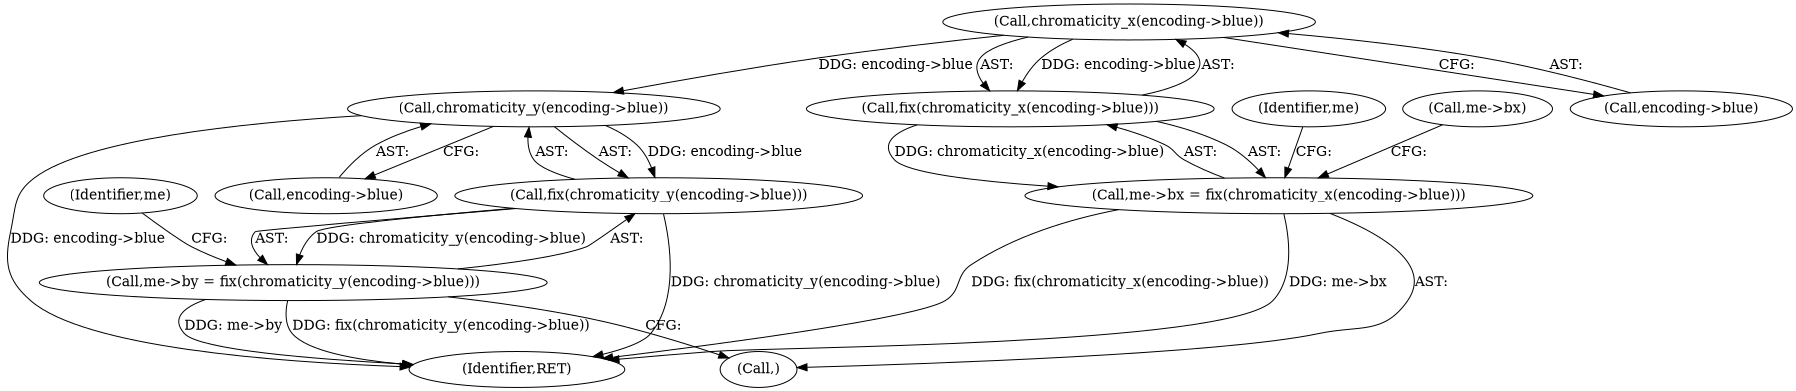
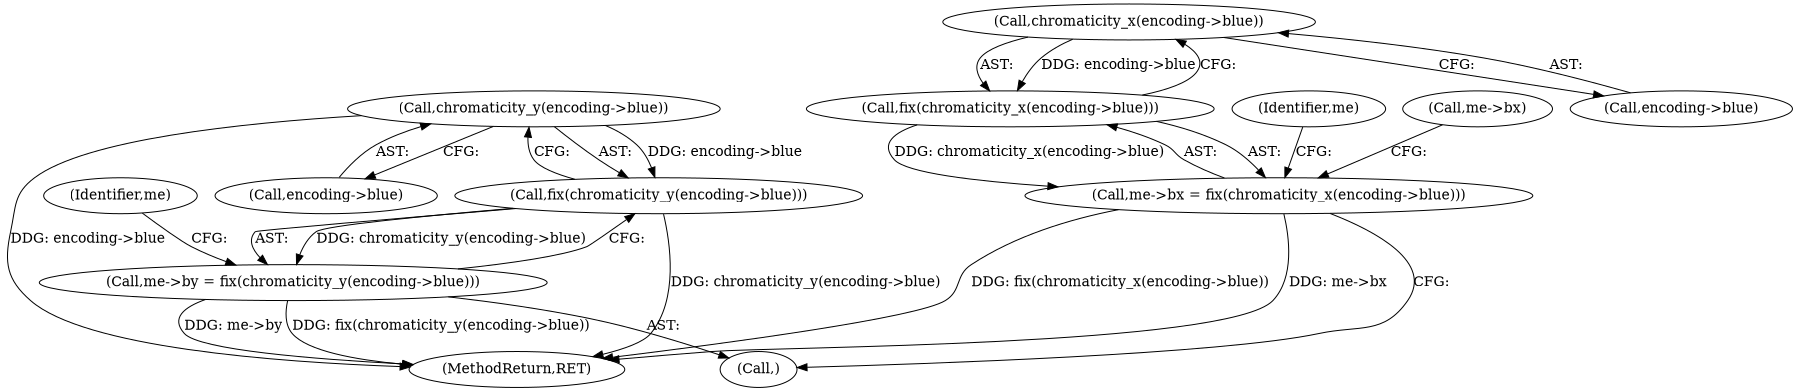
edge "(Call,chromaticity_x(encoding->blue))" -> "(Call,chromaticity_y(encoding->blue))": removed, label "DDG: encoding->blue"
edge "(Call,fix(chromaticity_x(encoding->blue)))" -> "(Call,chromaticity_x(encoding->blue))": label "AST: " -> "CFG: "
edge "(Call,fix(chromaticity_y(encoding->blue)))" -> "(Call,chromaticity_y(encoding->blue))": label "AST: " -> "CFG: "
edge "(Call,me->by = fix(chromaticity_y(encoding->blue)))" -> "(Call,fix(chromaticity_y(encoding->blue)))": label "AST: " -> "CFG: "
edge "(Call,me->bx = fix(chromaticity_x(encoding->blue)))" -> "(Call,)": label "AST: " -> "CFG: "
edge "(Call,me->by = fix(chromaticity_y(encoding->blue)))" -> "(Call,)": label "CFG: " -> "AST: "
node "(Identifier,RET)": label "(Identifier,RET)" -> "(MethodReturn,RET)"
